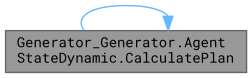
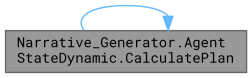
node "Generator_Generator.Agent StateDynamic.CalculatePlan": label "Generator_Generator.Agent StateDynamic.CalculatePlan" -> "Narrative_Generator.Agent StateDynamic.CalculatePlan"
